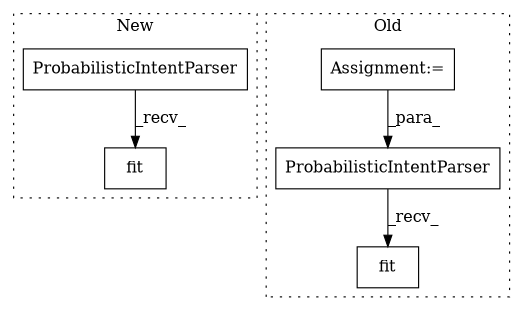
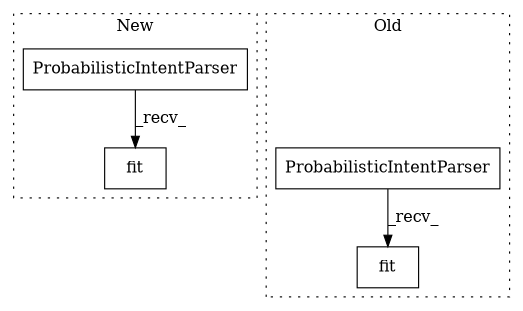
node "Assignment:=": removed
